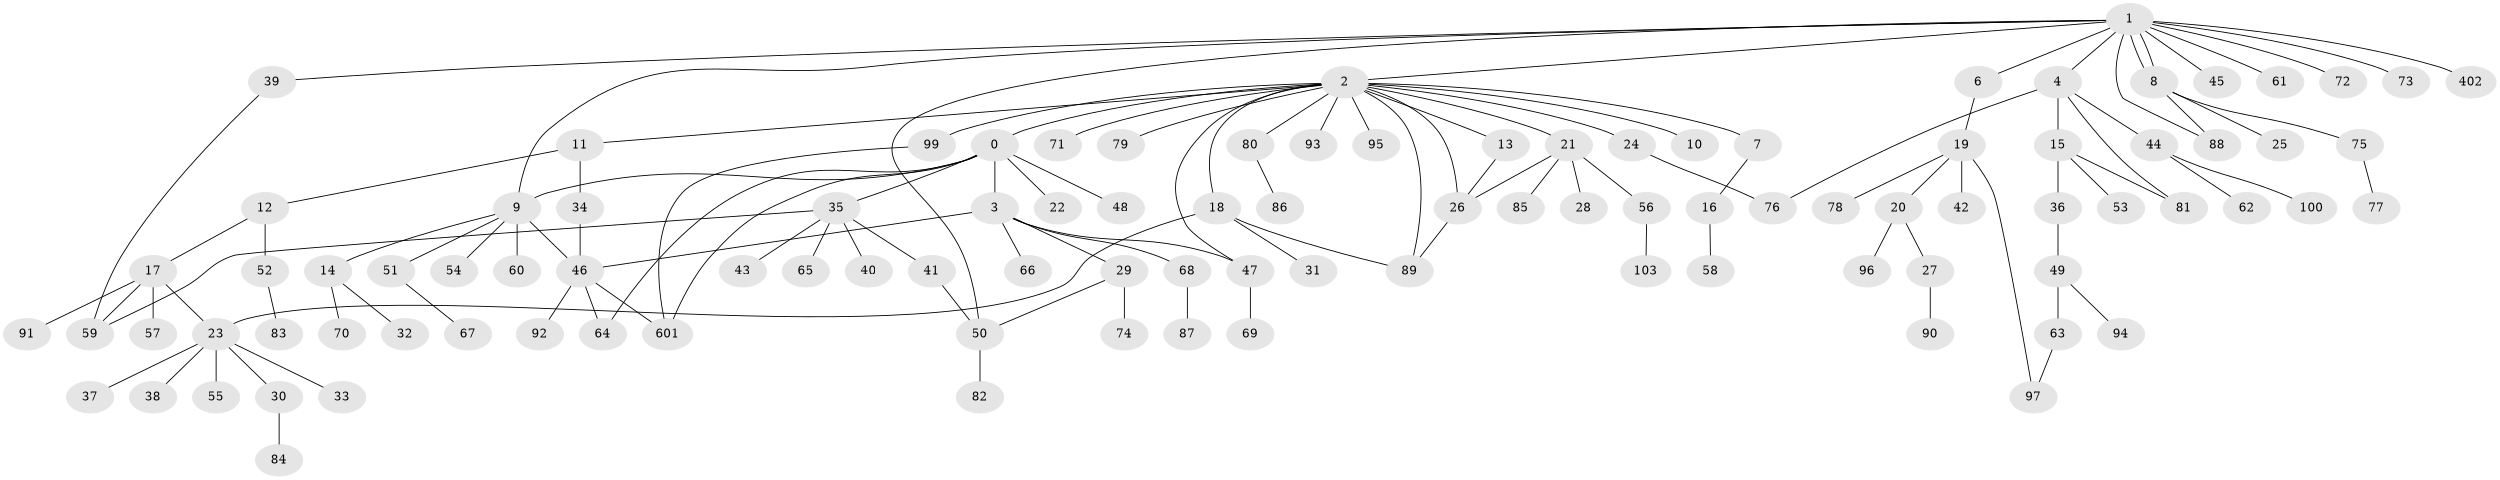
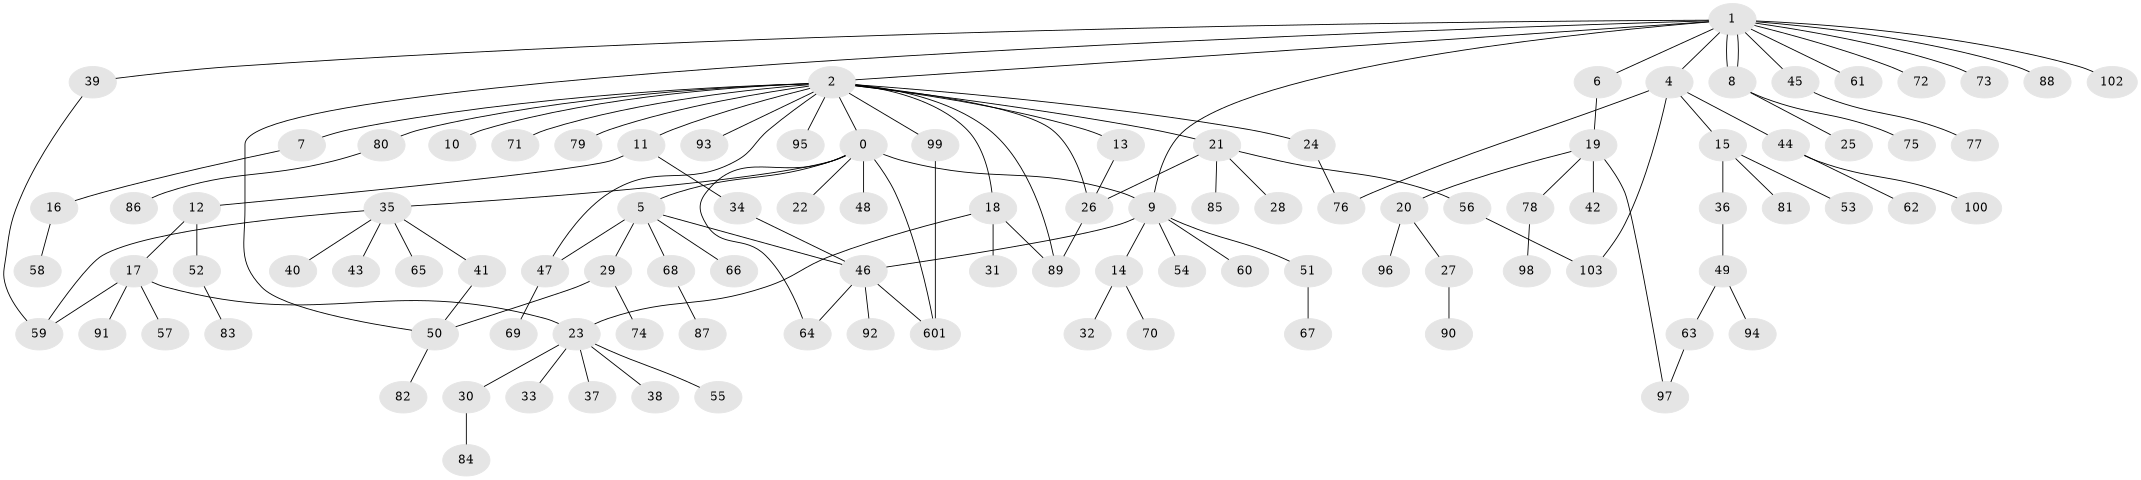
node "402": label "402" -> "102"
edge "8" -- "88": removed
edge "4" -- "81": now "4" -- "103"
edge "75" -- "77": now "45" -- "77"
node "3": label "3" -> "5"
node "98": added
